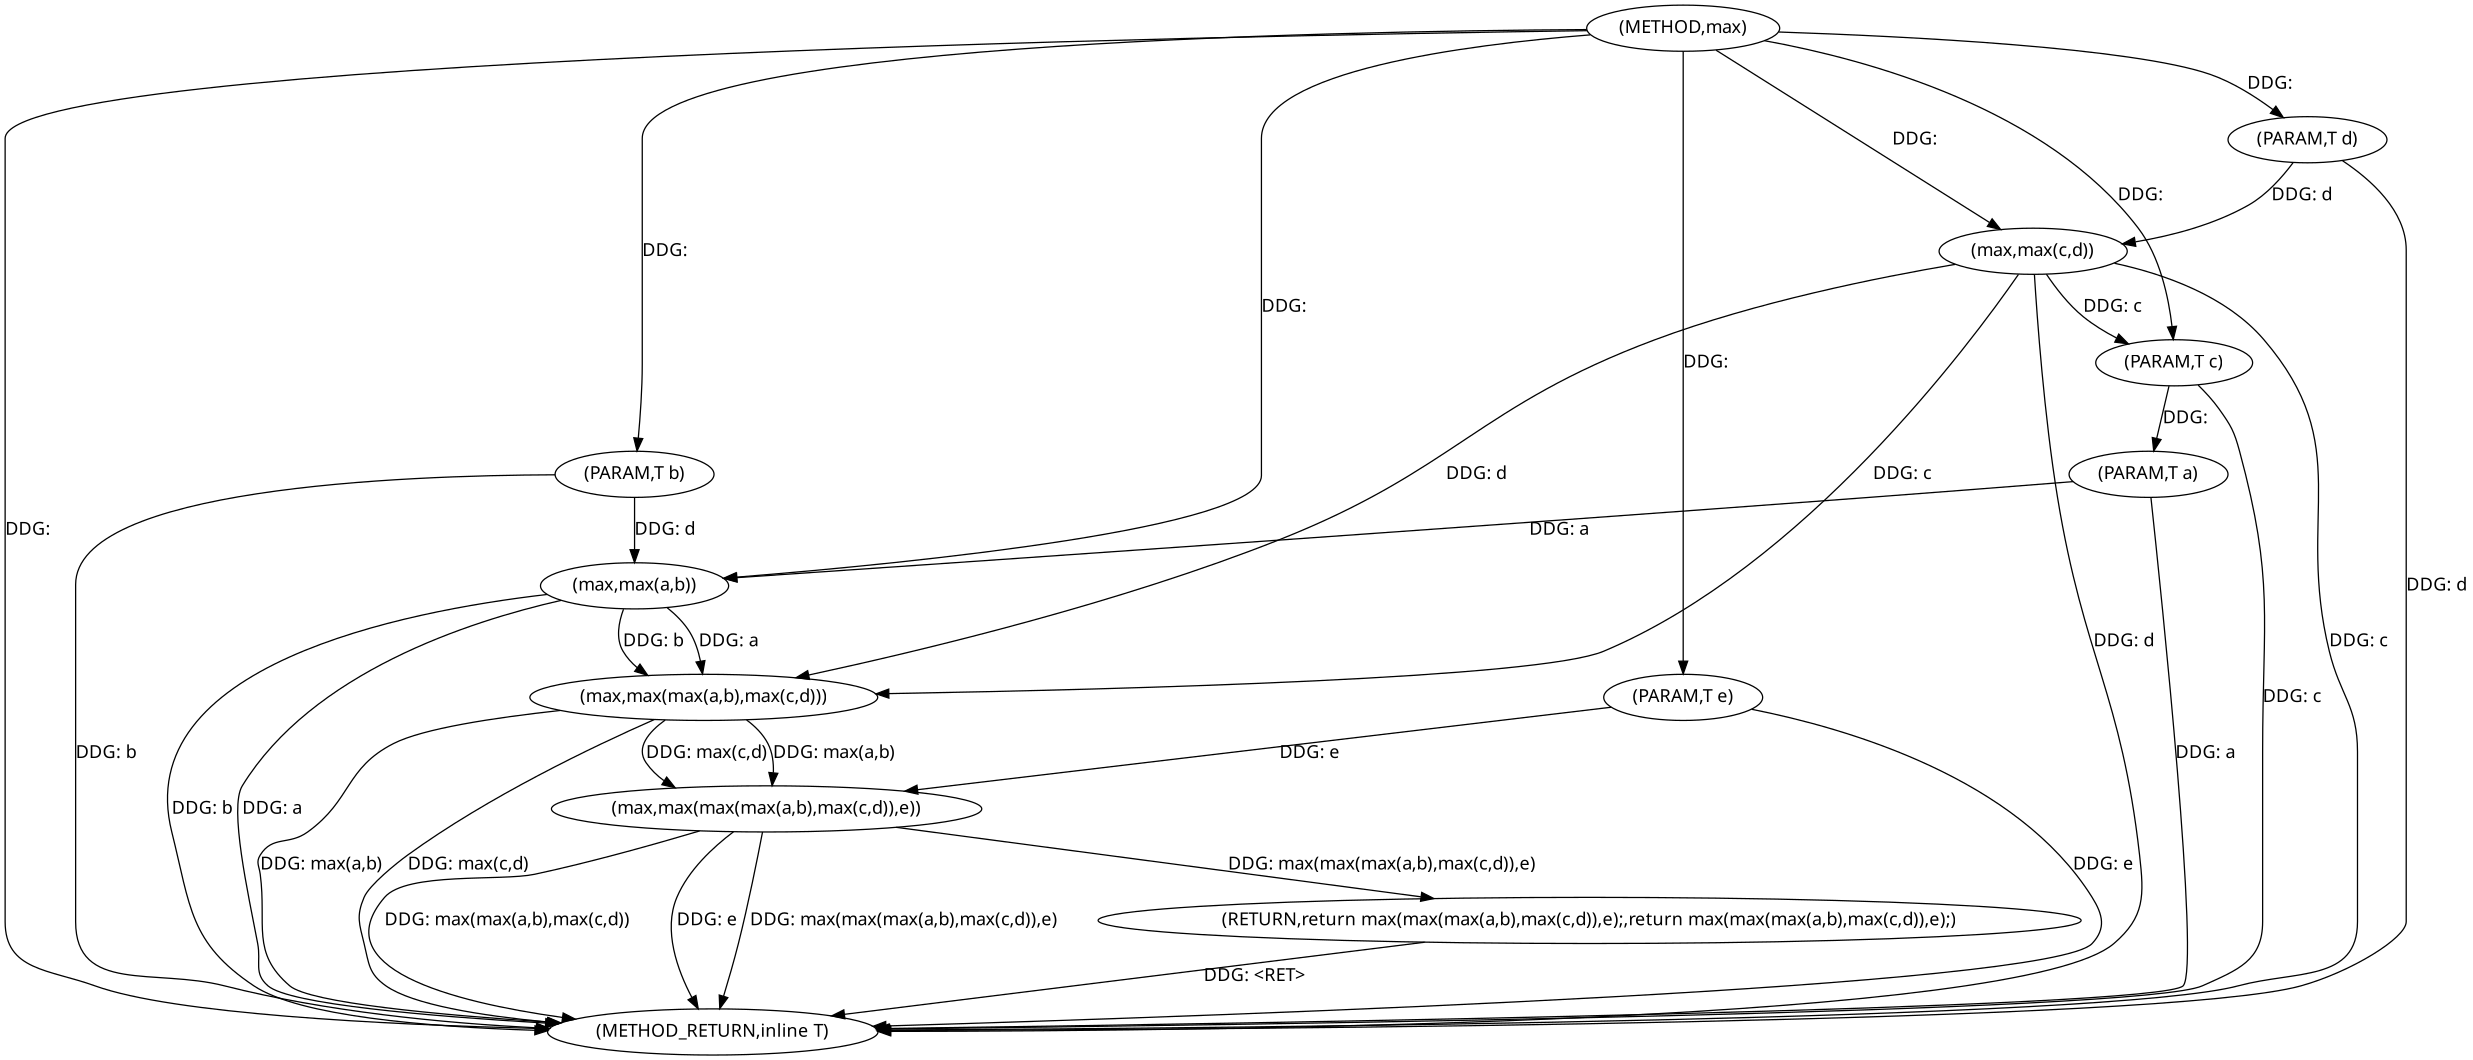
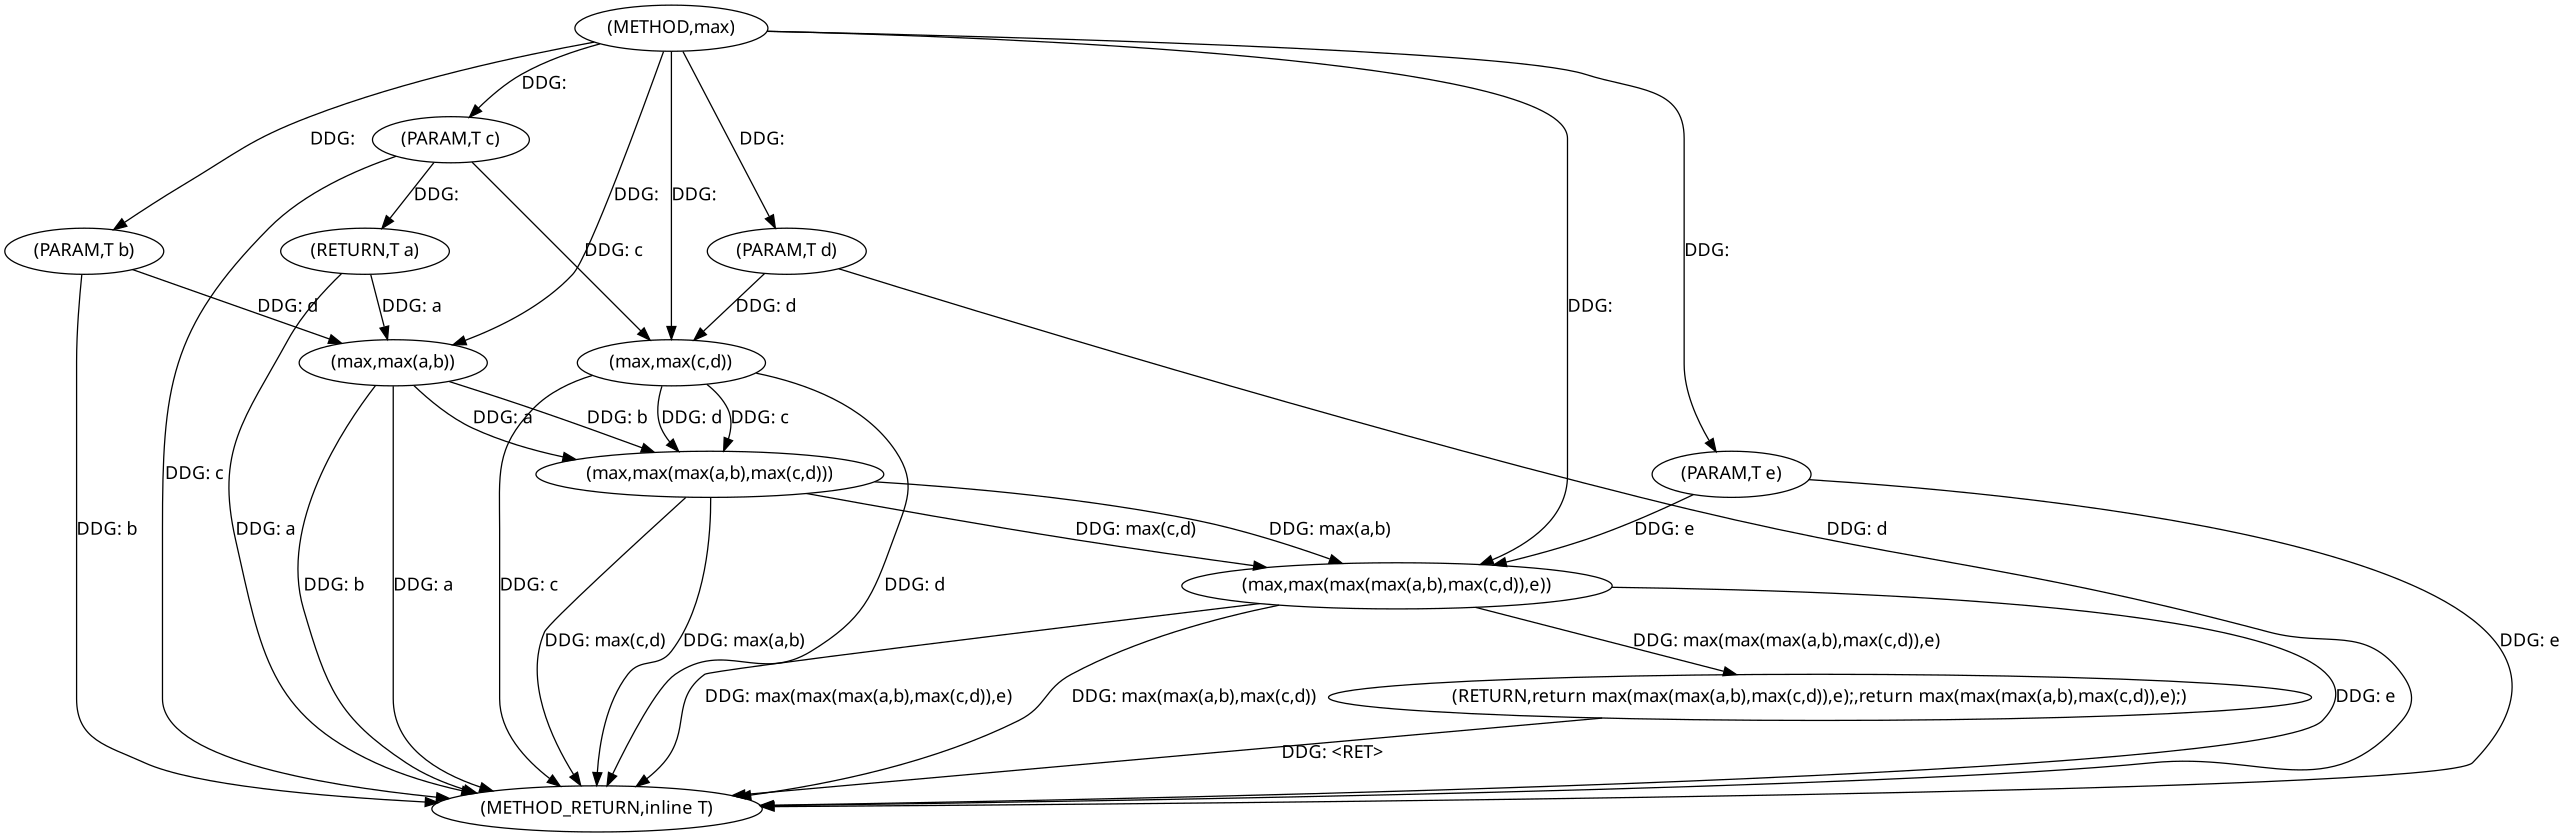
edge "(METHOD,max)" -> "(METHOD_RETURN,inline T)": now "(METHOD,max)" -> "(max,max(max(max(a,b),max(c,d)),e))"
edge "(max,max(c,d))" -> "(PARAM,T c)": reversed
node "(PARAM,T a)": label "(PARAM,T a)" -> "(RETURN,T a)"
